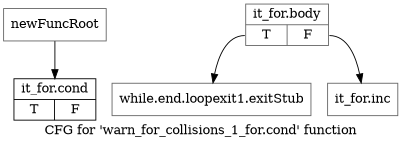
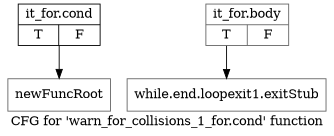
edge "newFuncRoot" -> "it_for.cond": reversed
node "it_for.inc": removed
